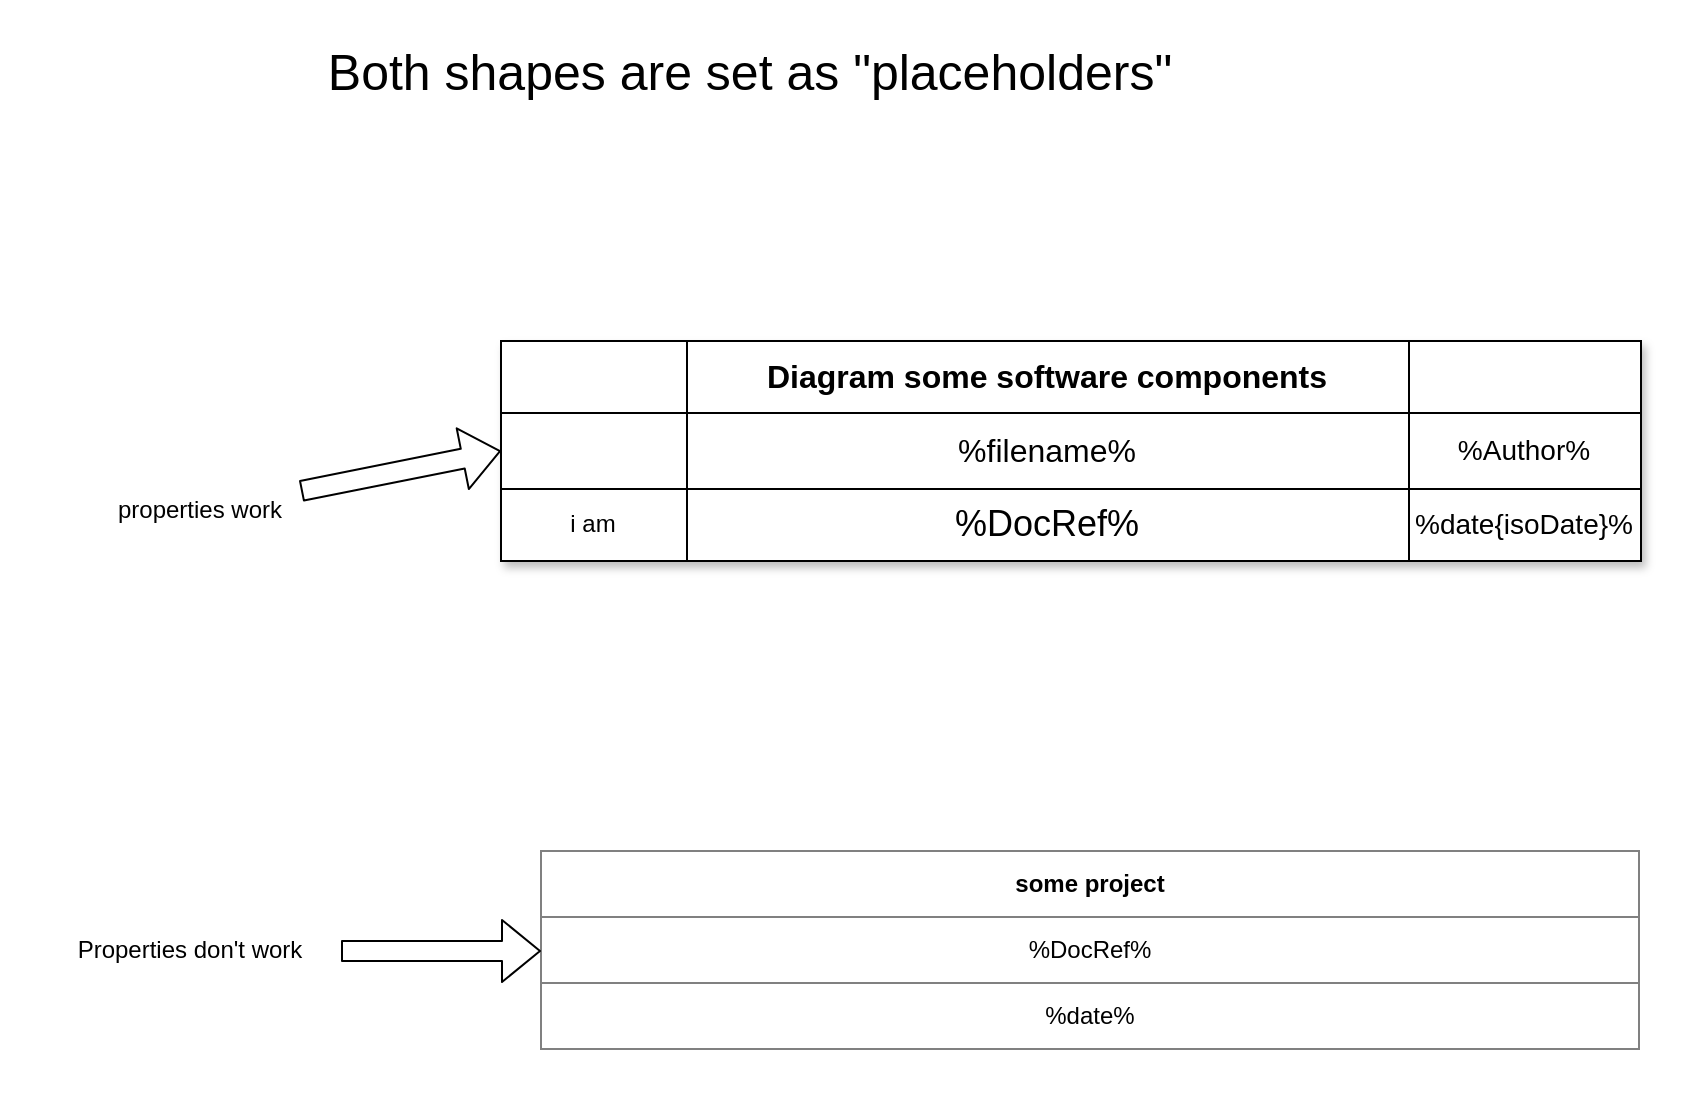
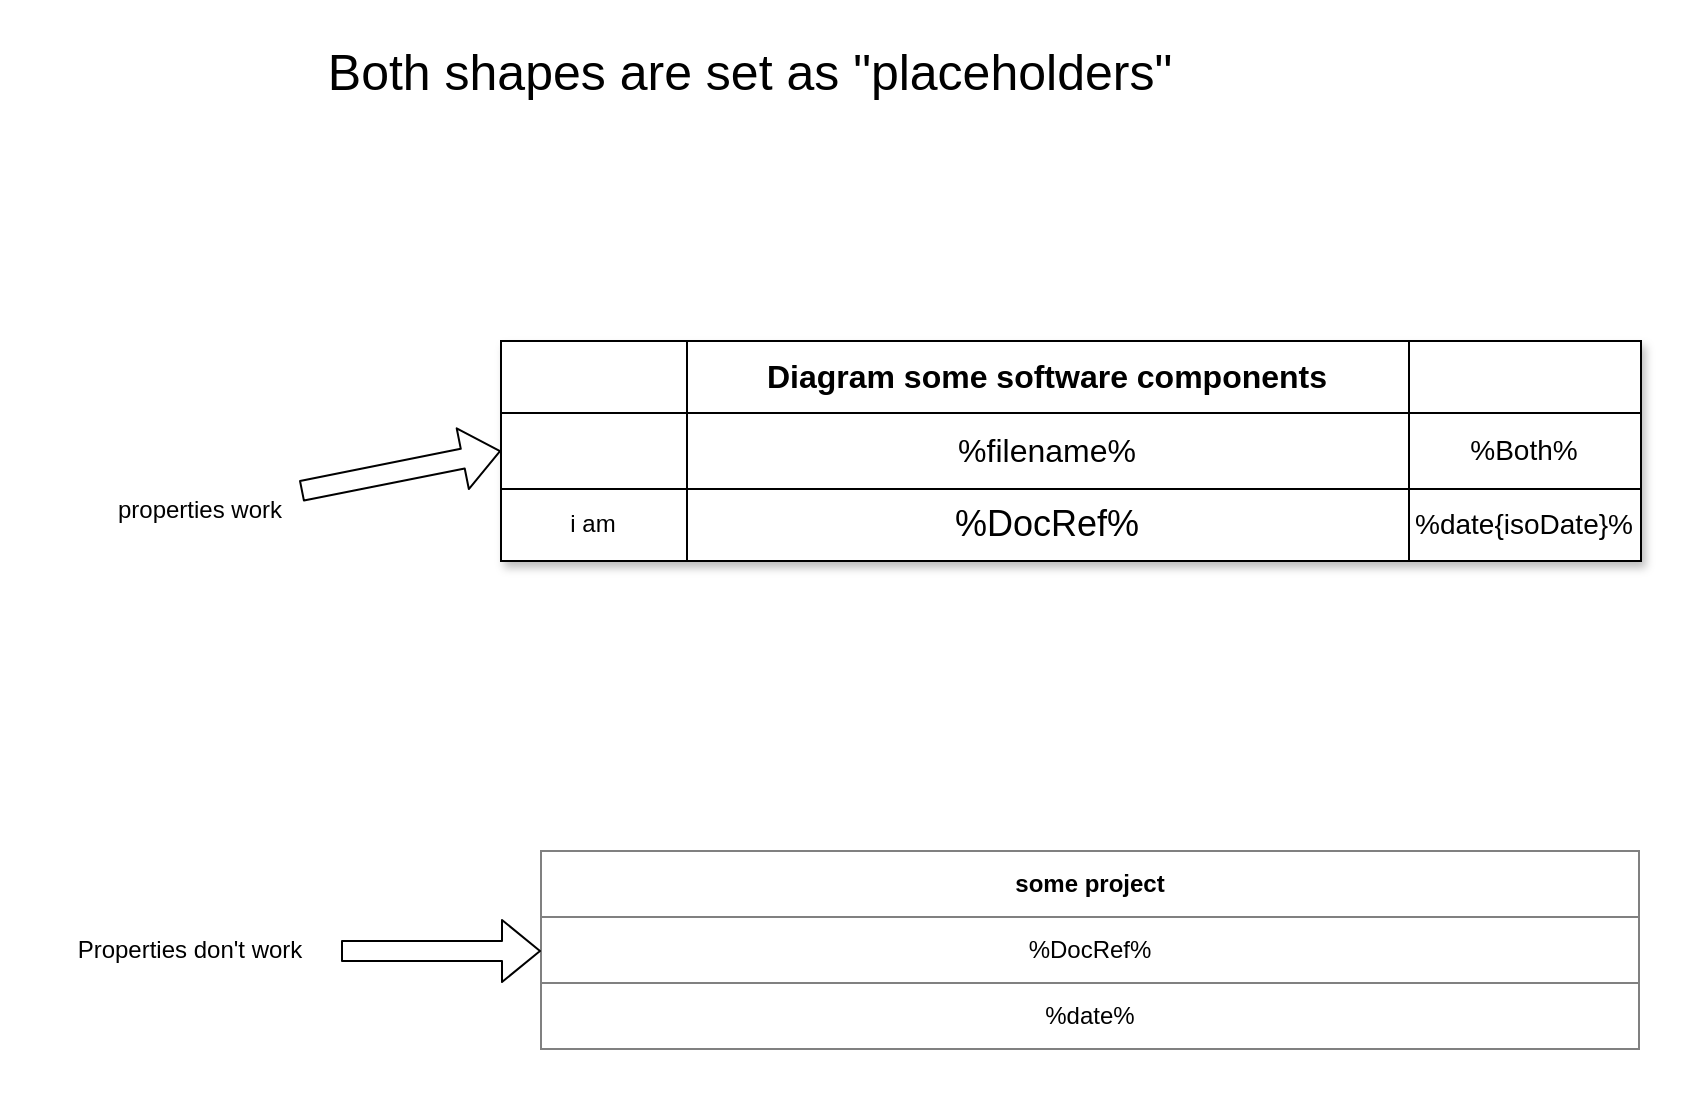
node "%Author%": label "%Author%" -> "%Both%"
